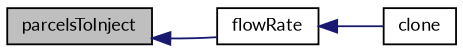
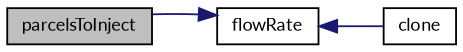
edge "flowRate" -> "parcelsToInject": reversed
